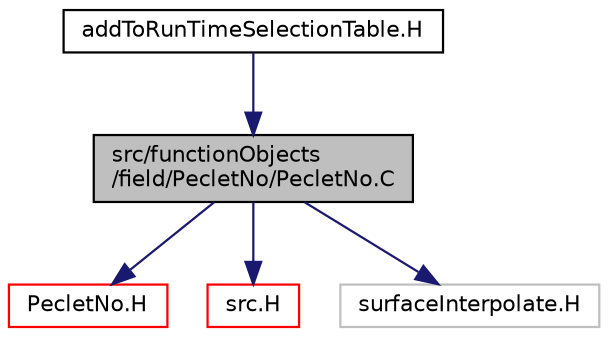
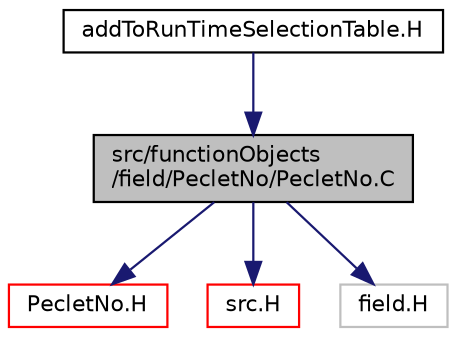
node "surfaceInterpolate.H": label "surfaceInterpolate.H" -> "field.H"
